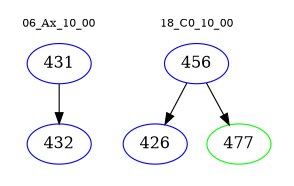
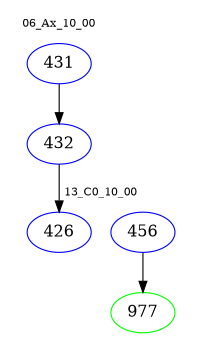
cluster "18_C0_10_00": label "18_C0_10_00" -> "13_C0_10_00"
edge "456" -> "426": now "432" -> "426"
node "477": label "477" -> "977"
